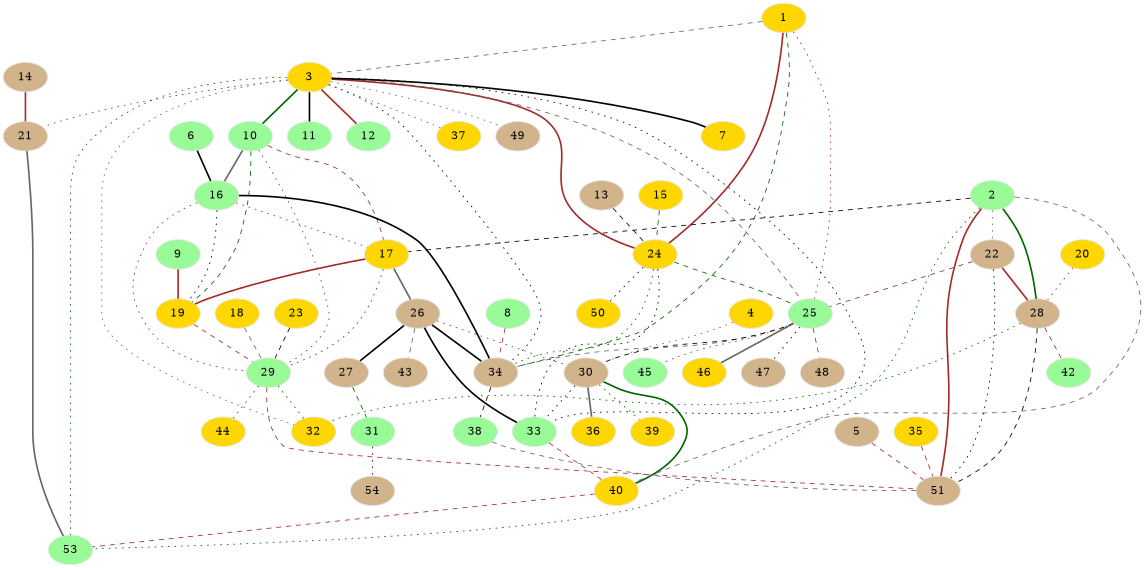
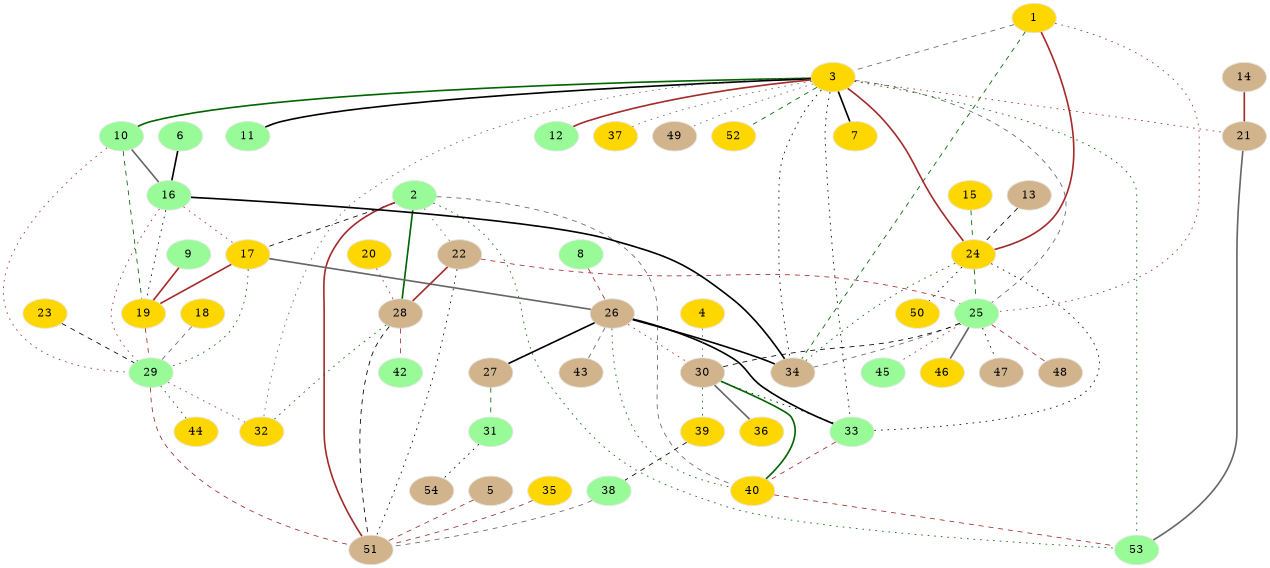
node "52": added
edge "10" -- "17": removed
edge "8" -- "34": now "8" -- "26"
edge "29" -- "32": color darkgreen -> brown
edge "34" -- "38": now "39" -- "38"
edge "26" -- "40": added
